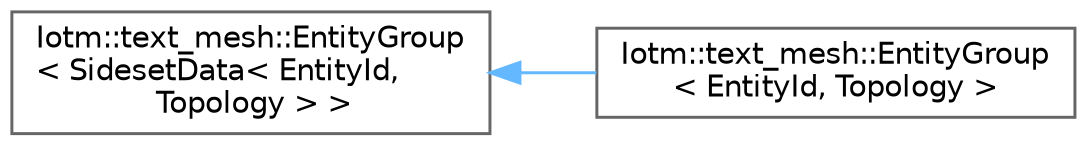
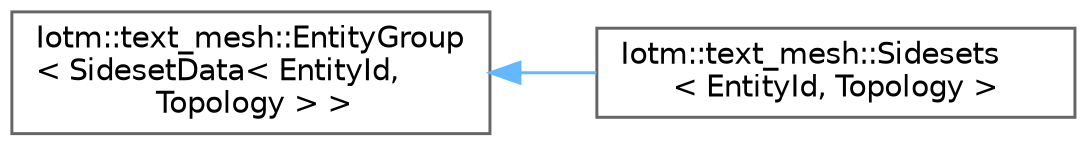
node "Iotm::text_mesh::EntityGroup < EntityId, Topology >": label "Iotm::text_mesh::EntityGroup < EntityId, Topology >" -> "Iotm::text_mesh::Sidesets < EntityId, Topology >"
